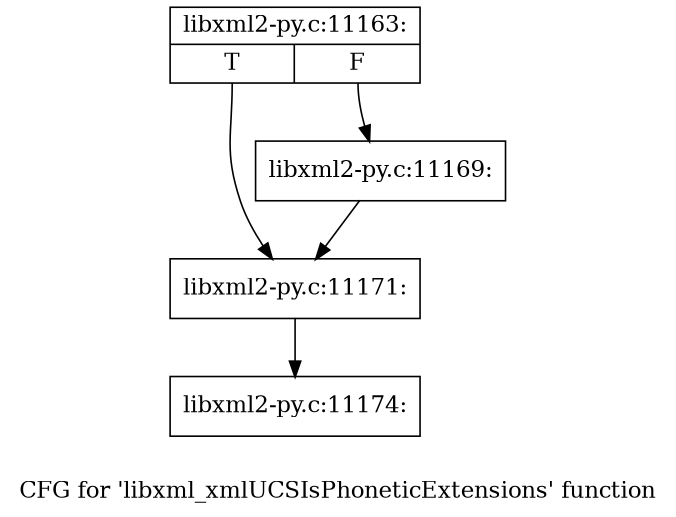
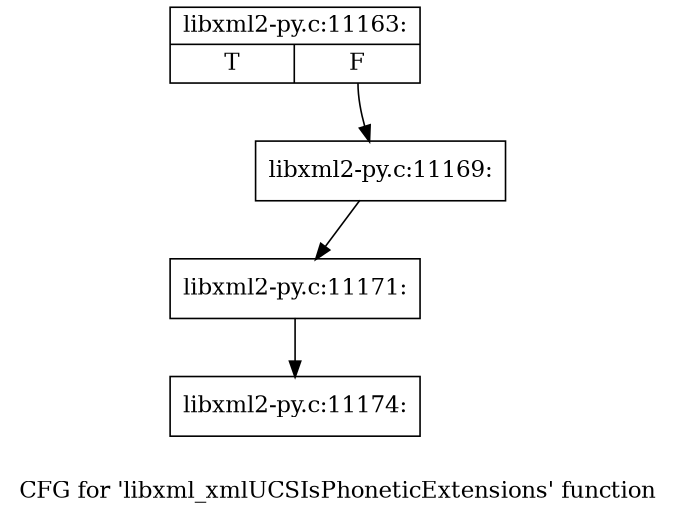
edge "libxml2-py.c:11163:" -> "libxml2-py.c:11171:": removed
